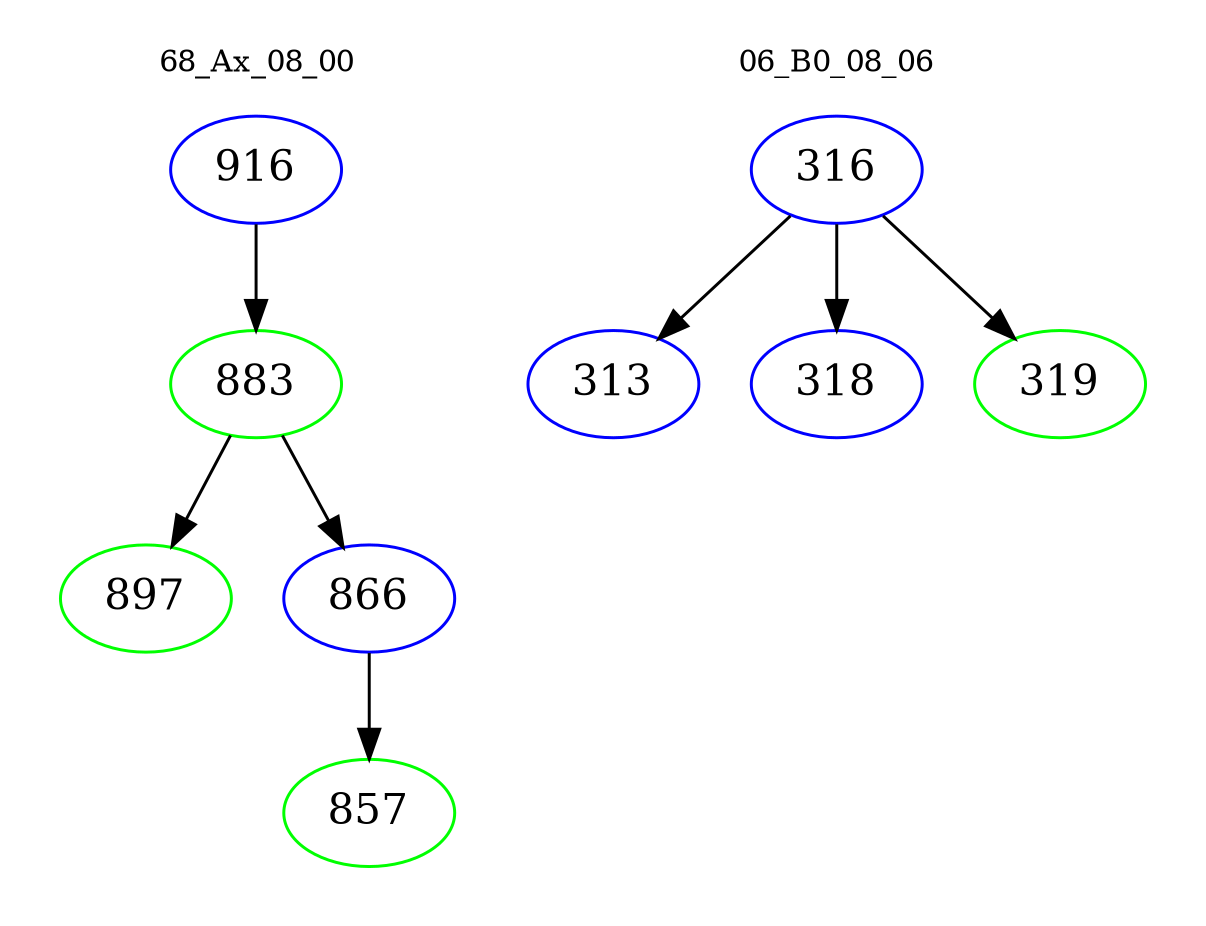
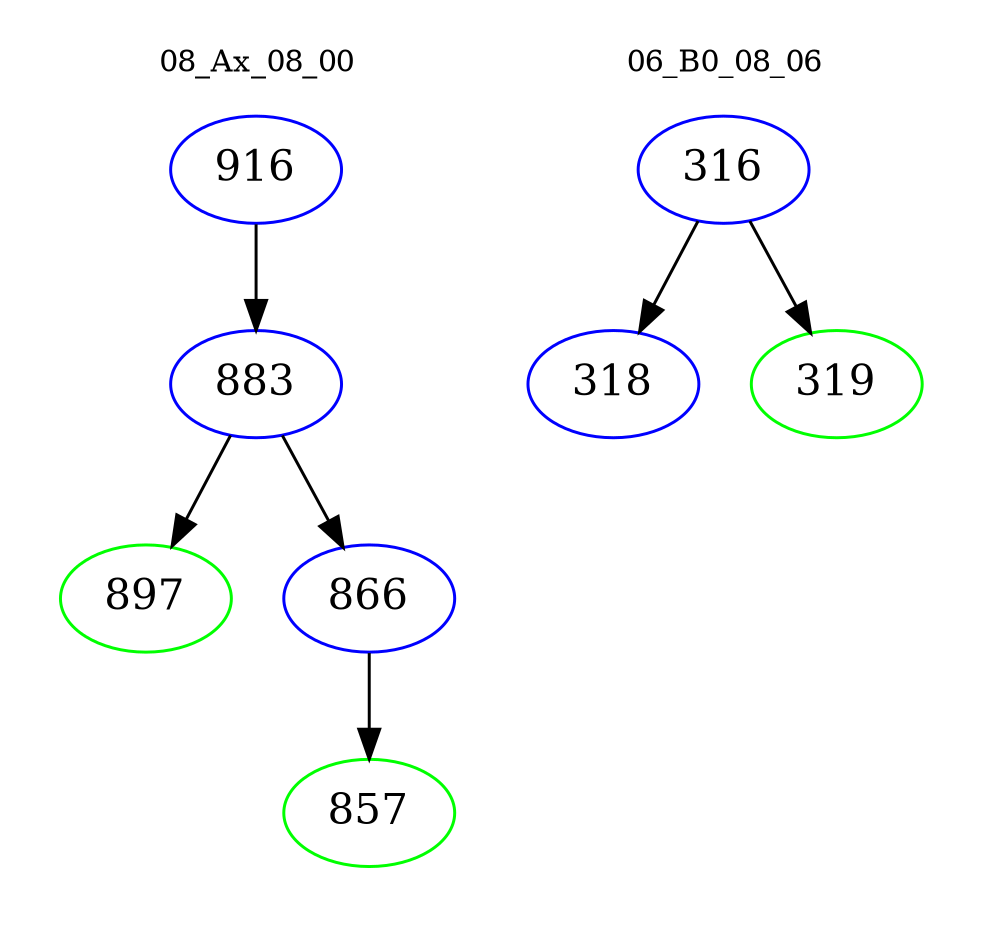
cluster "68_Ax_08_00": label "68_Ax_08_00" -> "08_Ax_08_00"
node "883": color green -> blue
node "313": removed
